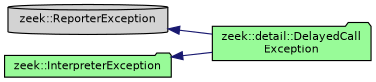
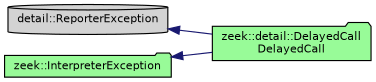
node "zeek::ReporterException": label "zeek::ReporterException" -> "detail::ReporterException"
node "zeek::detail::DelayedCall Exception": label "zeek::detail::DelayedCall Exception" -> "zeek::detail::DelayedCall DelayedCall"
